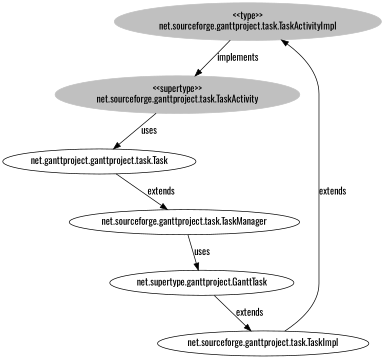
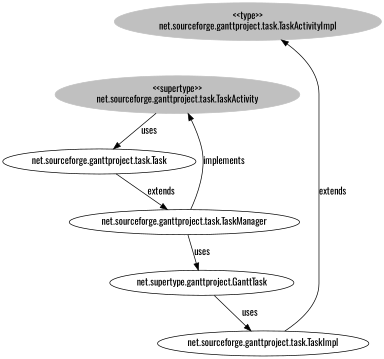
edge "<<type>> net.sourceforge.ganttproject.task.TaskActivityImpl" -> "<<supertype>> net.sourceforge.ganttproject.task.TaskActivity": now "net.sourceforge.ganttproject.task.TaskManager" -> "<<supertype>> net.sourceforge.ganttproject.task.TaskActivity"
node "net.ganttproject.ganttproject.task.Task": label "net.ganttproject.ganttproject.task.Task" -> "net.sourceforge.ganttproject.task.Task"
edge "net.supertype.ganttproject.GanttTask" -> "net.sourceforge.ganttproject.task.TaskImpl": label "extends" -> "uses"
